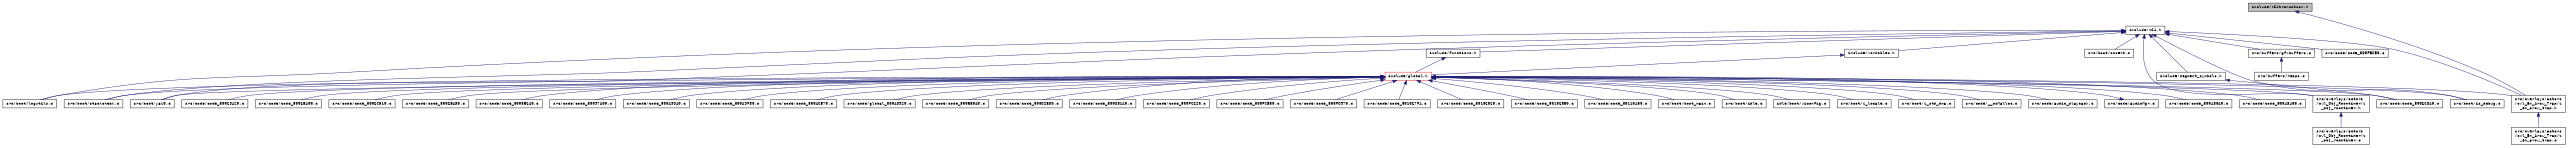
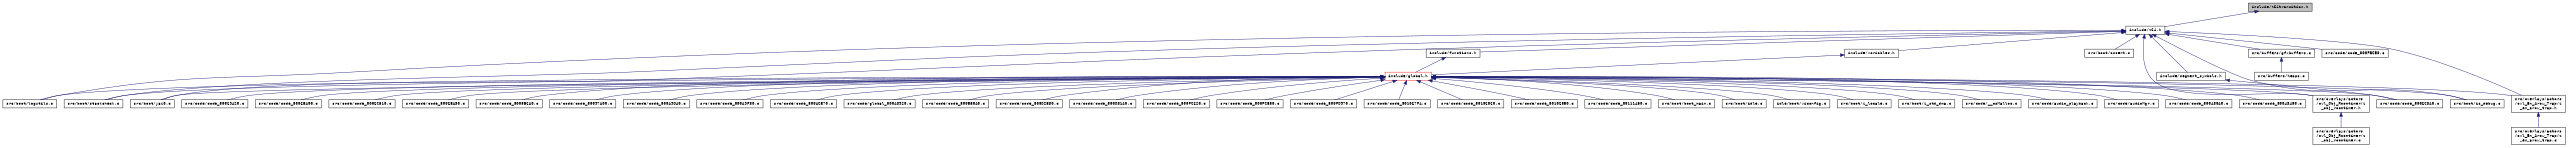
edge "src/overlays/actors /ovl_En_Arow_Trap/z _en_arow_trap.h" -> "include/z64transition.h": now "include/z64.h" -> "include/z64transition.h"
edge "include/global.h" -> "src/code/audioMgr.c": reversed
node "src/code/code_80110450.c": label "src/code/code_80110450.c" -> "src/code/code_80111450.c"
